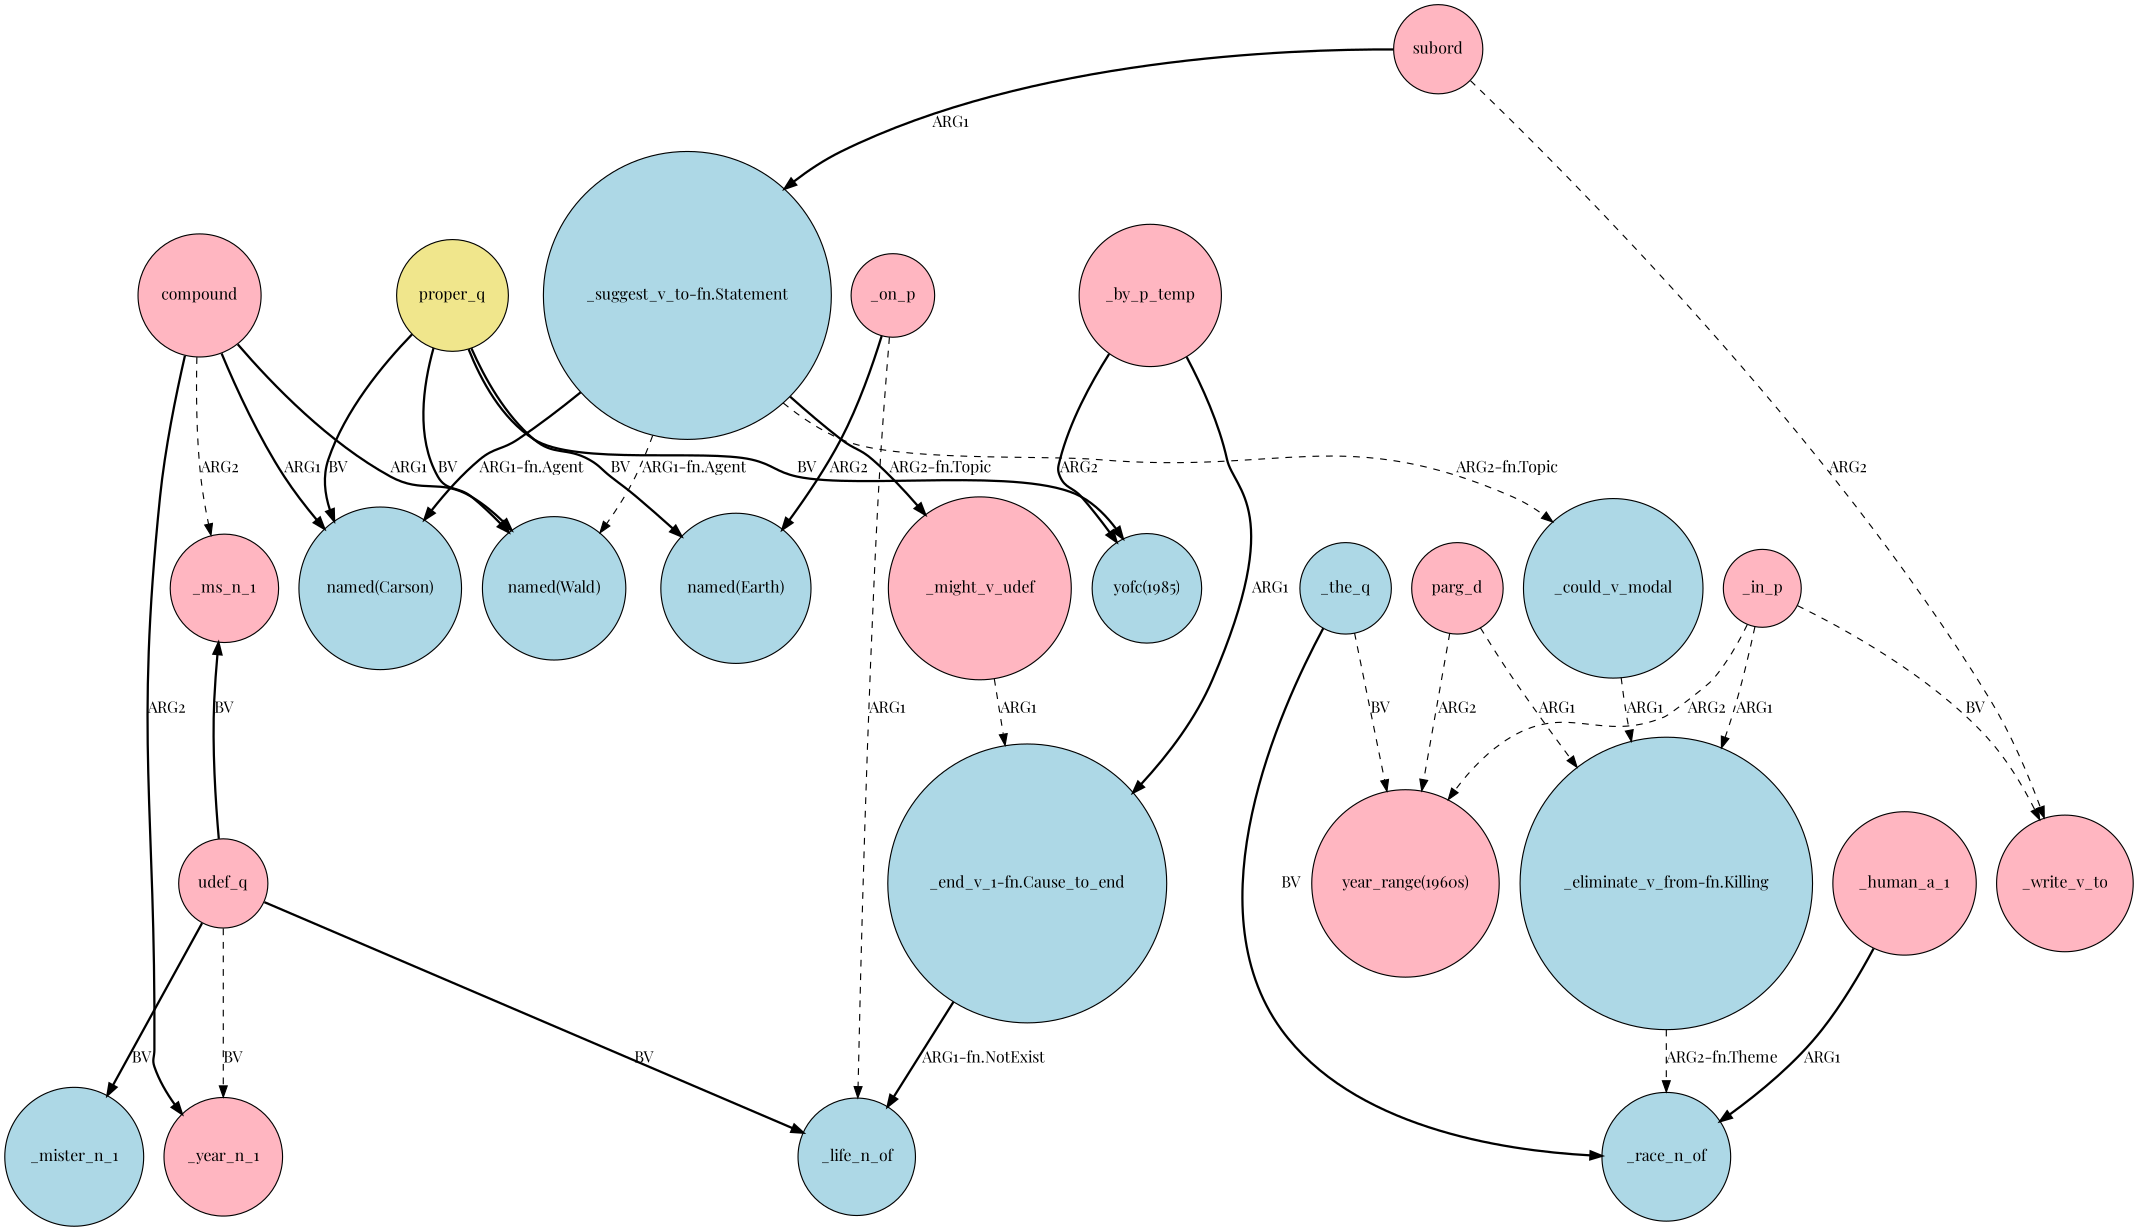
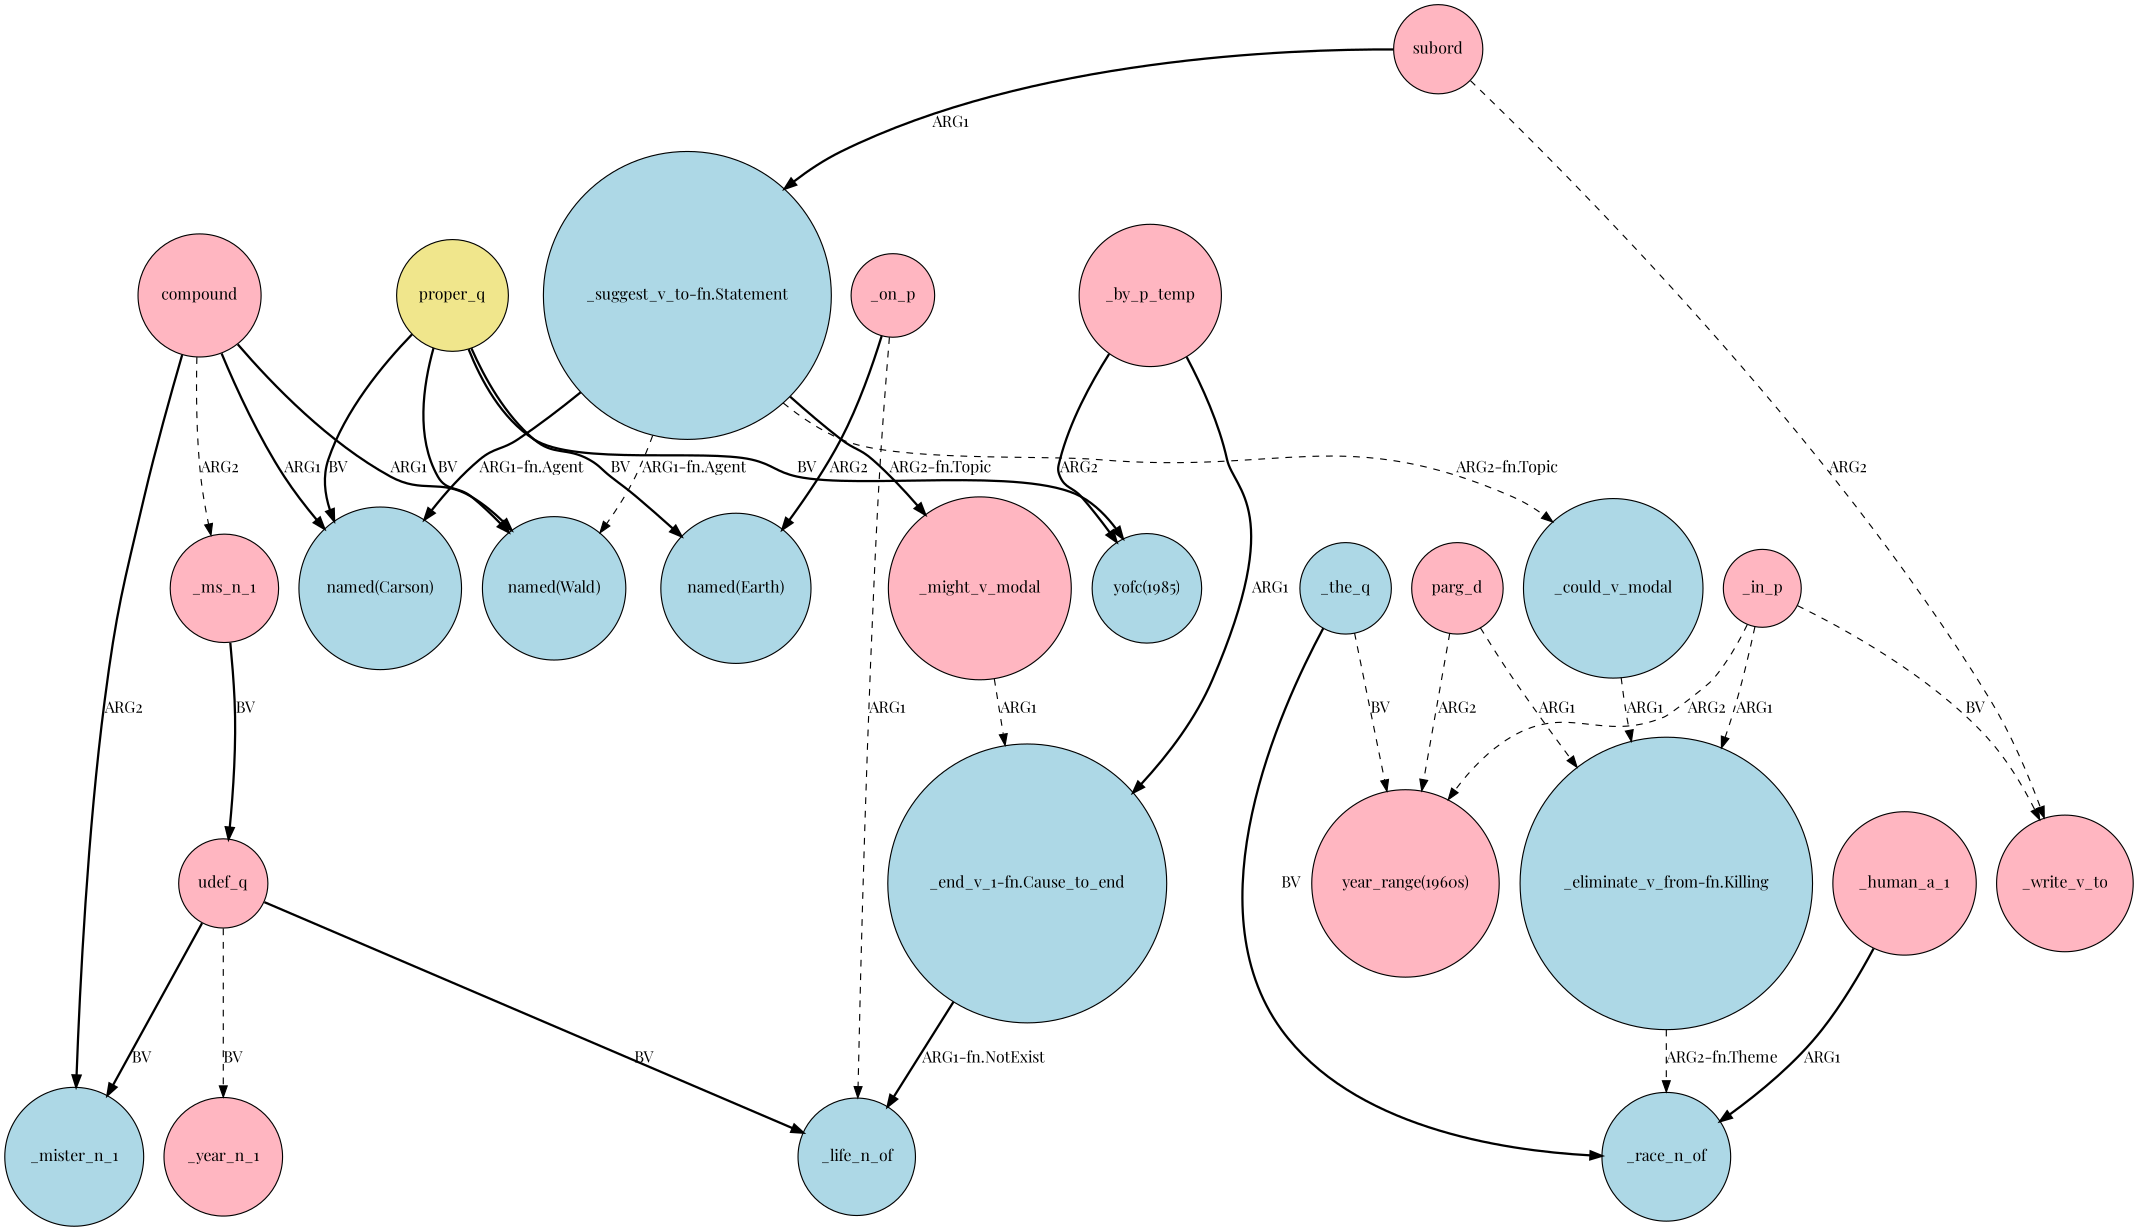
node "_might_v_udef": label "_might_v_udef" -> "_might_v_modal"
edge "compound" -> "_year_n_1": now "compound" -> "_mister_n_1"
edge "udef_q" -> "_ms_n_1": reversed
